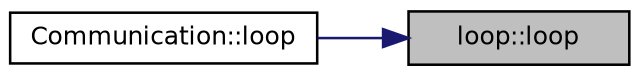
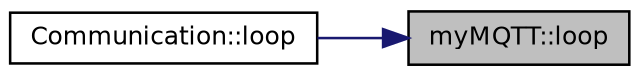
node "loop::loop": label "loop::loop" -> "myMQTT::loop"
